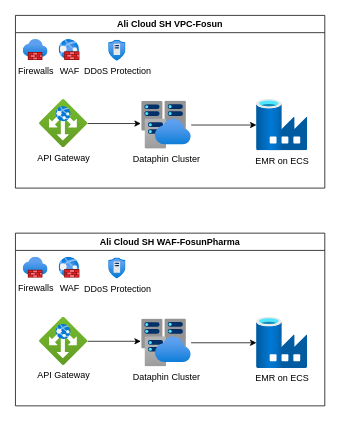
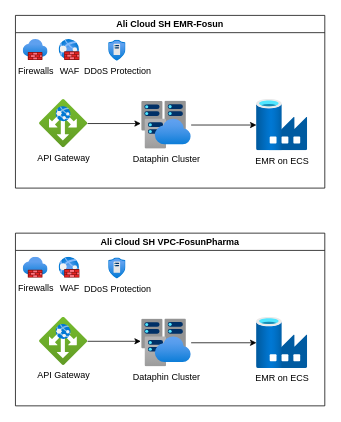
node "Ali Cloud SH VPC-Fosun": label "Ali Cloud SH VPC-Fosun" -> "Ali Cloud SH EMR-Fosun"
node "Ali Cloud SH WAF-FosunPharma": label "Ali Cloud SH WAF-FosunPharma" -> "Ali Cloud SH VPC-FosunPharma"
